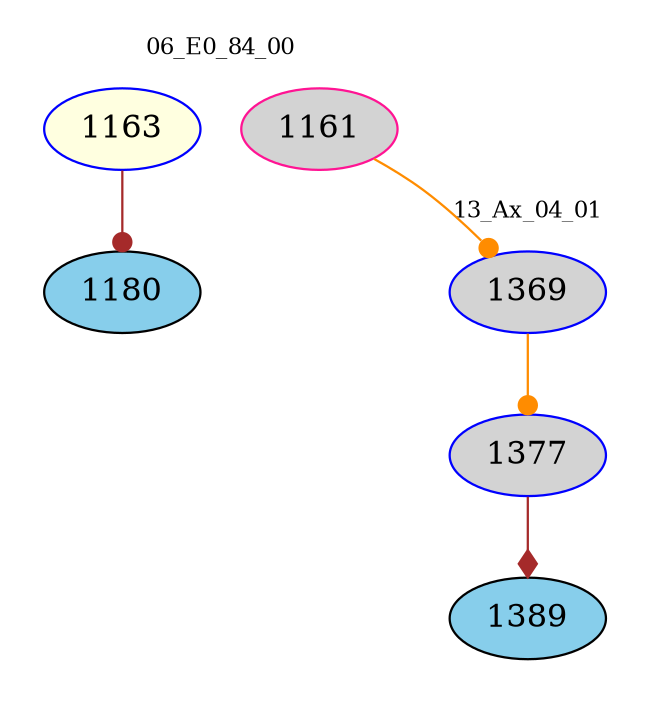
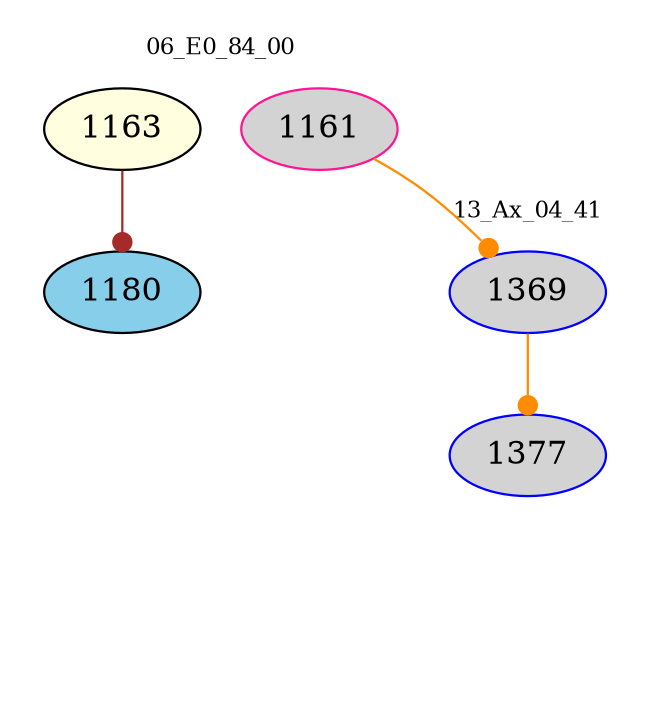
node "1163": color blue -> black
cluster "13_Ax_04_01": label "13_Ax_04_01" -> "13_Ax_04_41"
node "1389": removed
